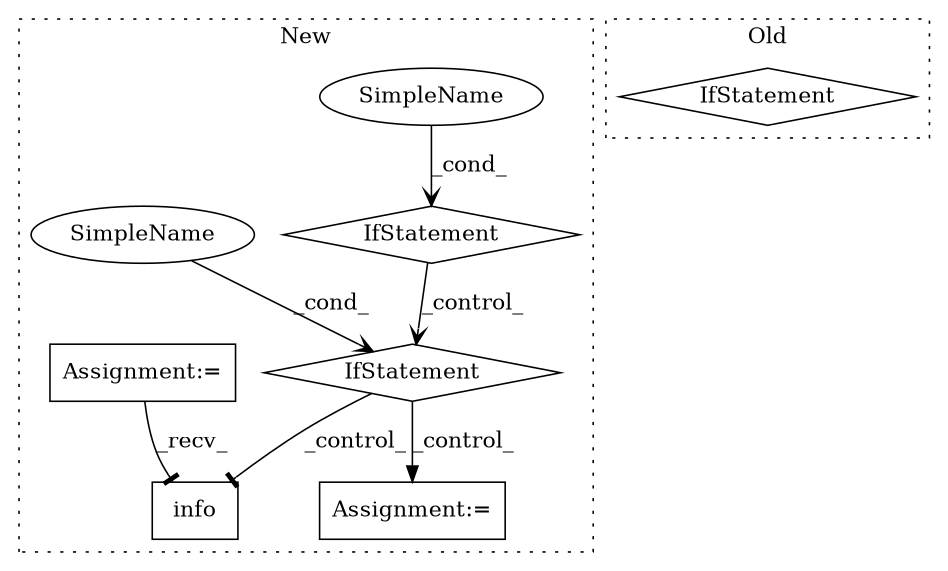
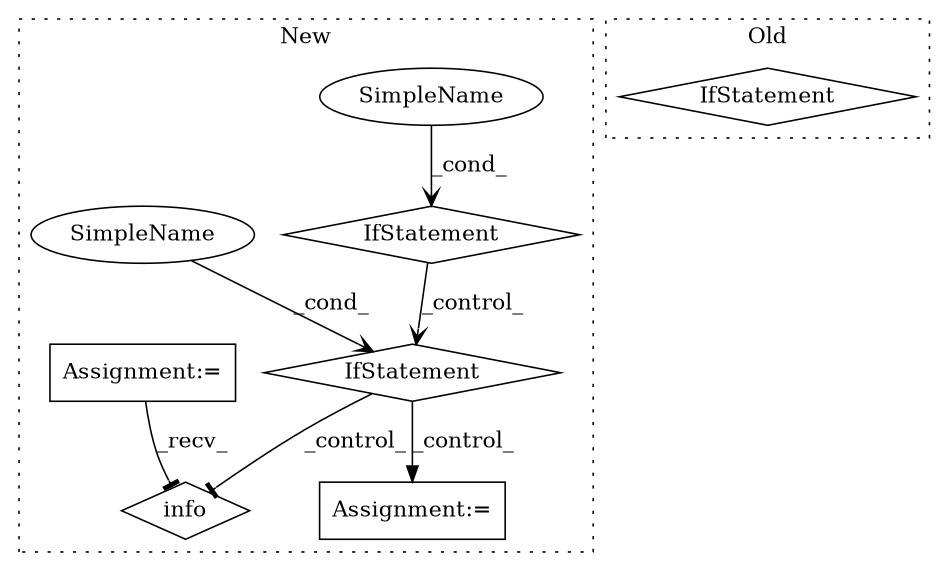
node "info": shape box -> diamond
